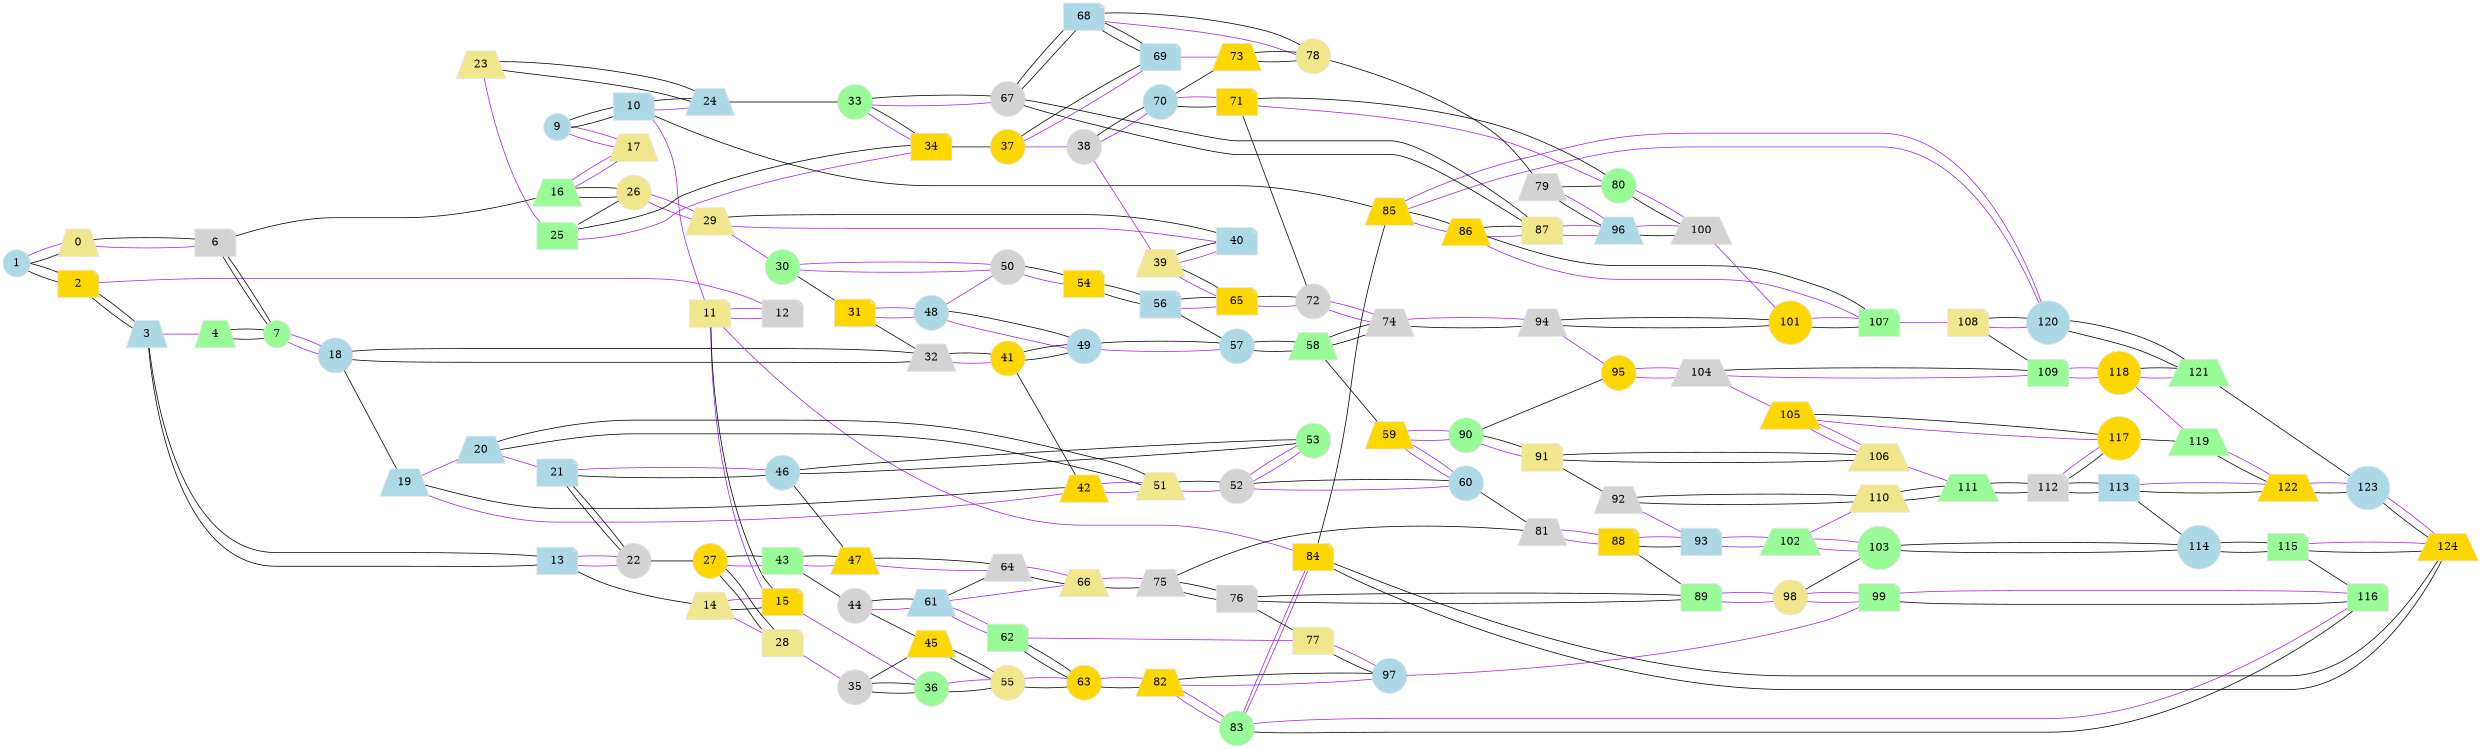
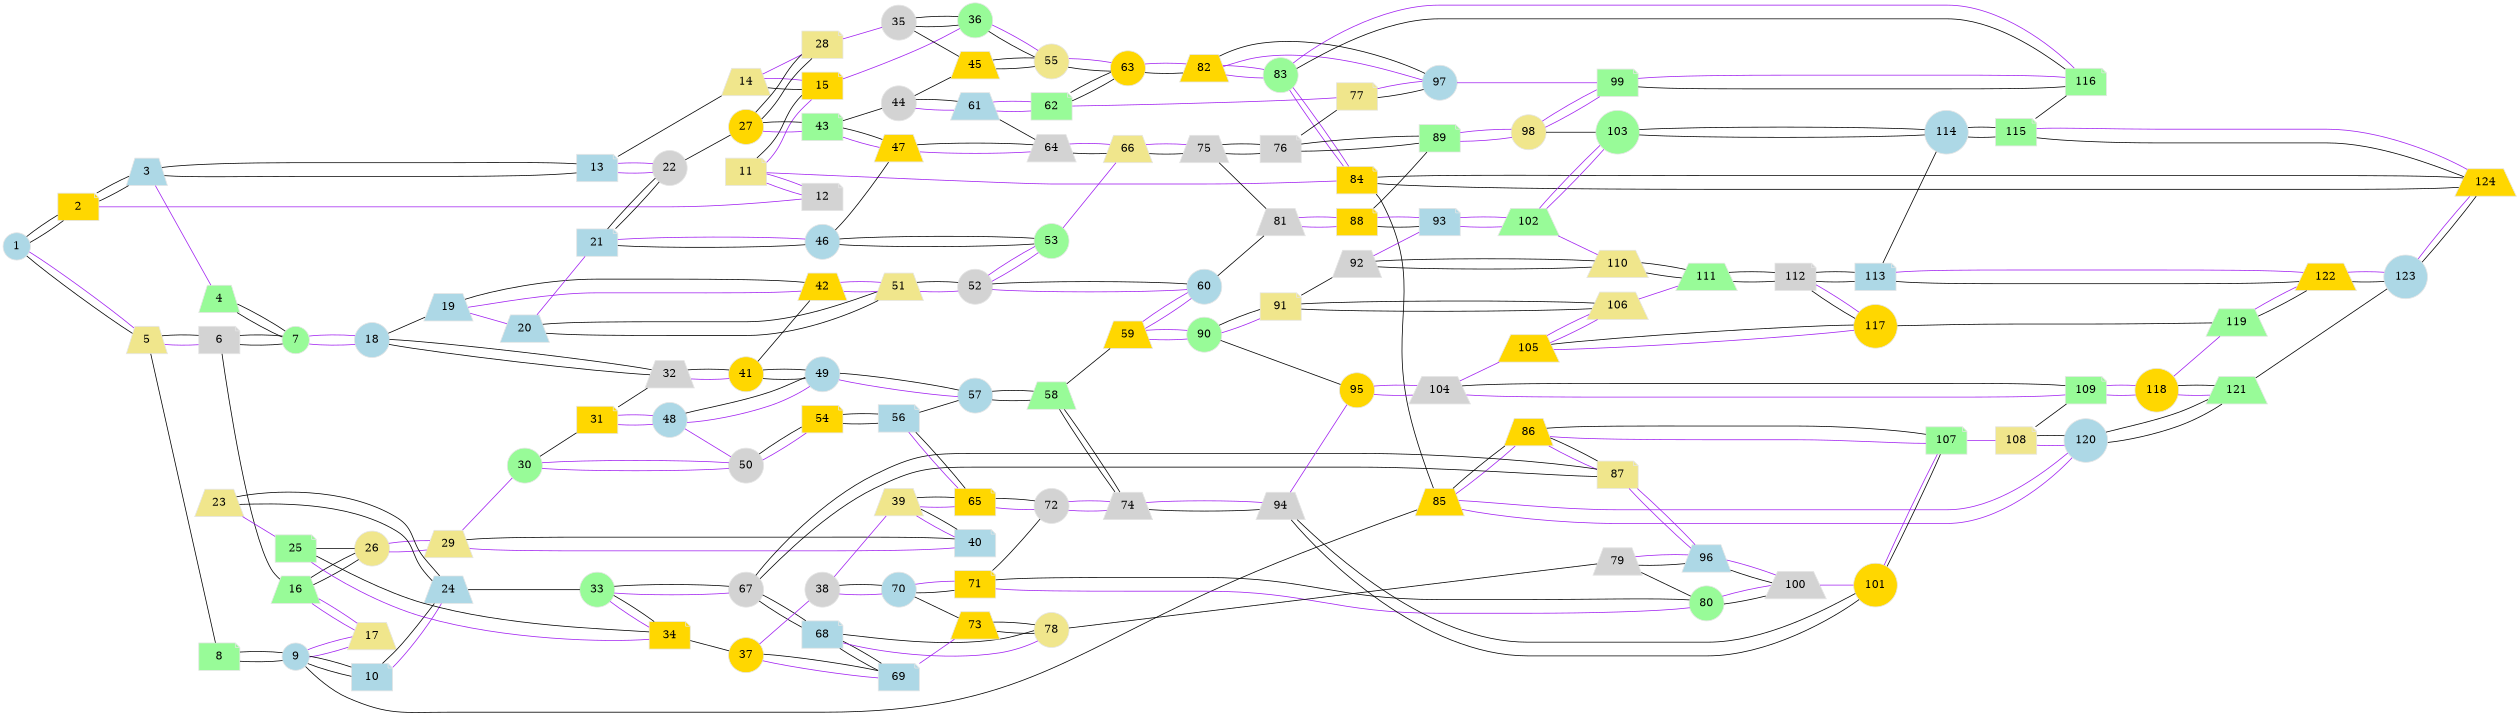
edge "10" -- "85": now "9" -- "85"
edge "10" -- "11": removed
node "0": label "0" -> "5"
edge "66" -- "61": now "66" -- "53"
node "8": added
